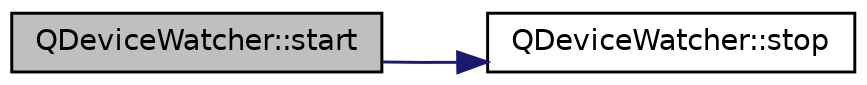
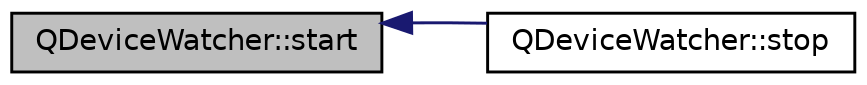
edge "QDeviceWatcher::start" -> "QDeviceWatcher::stop": reversed
